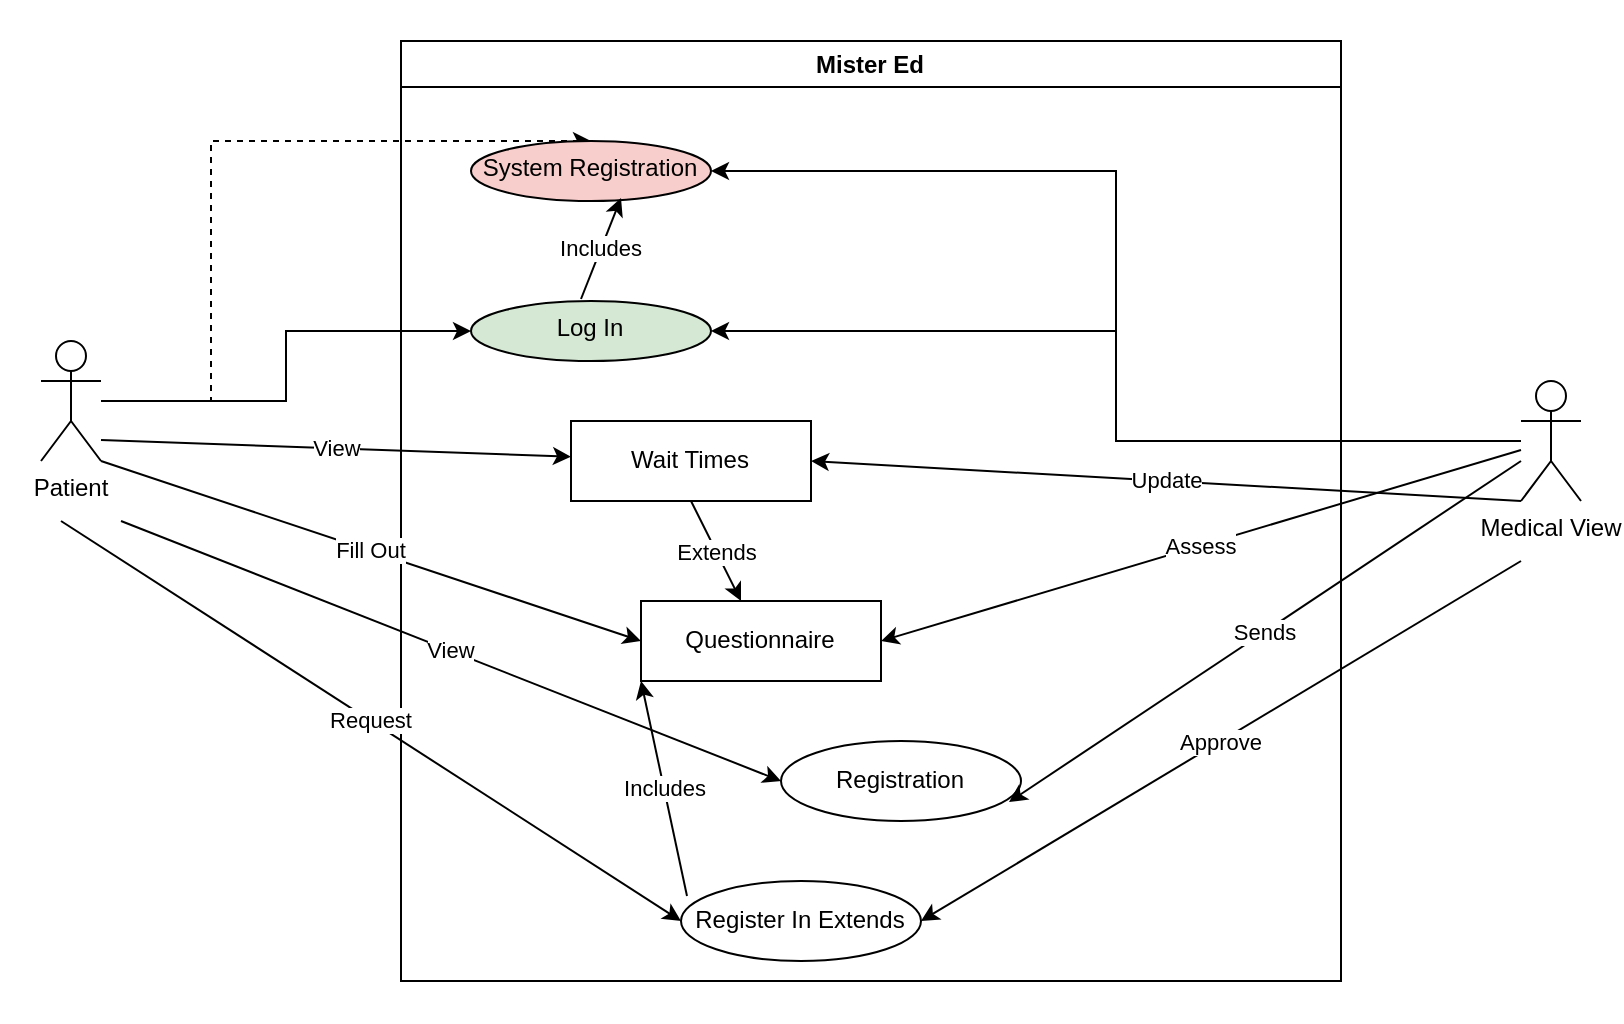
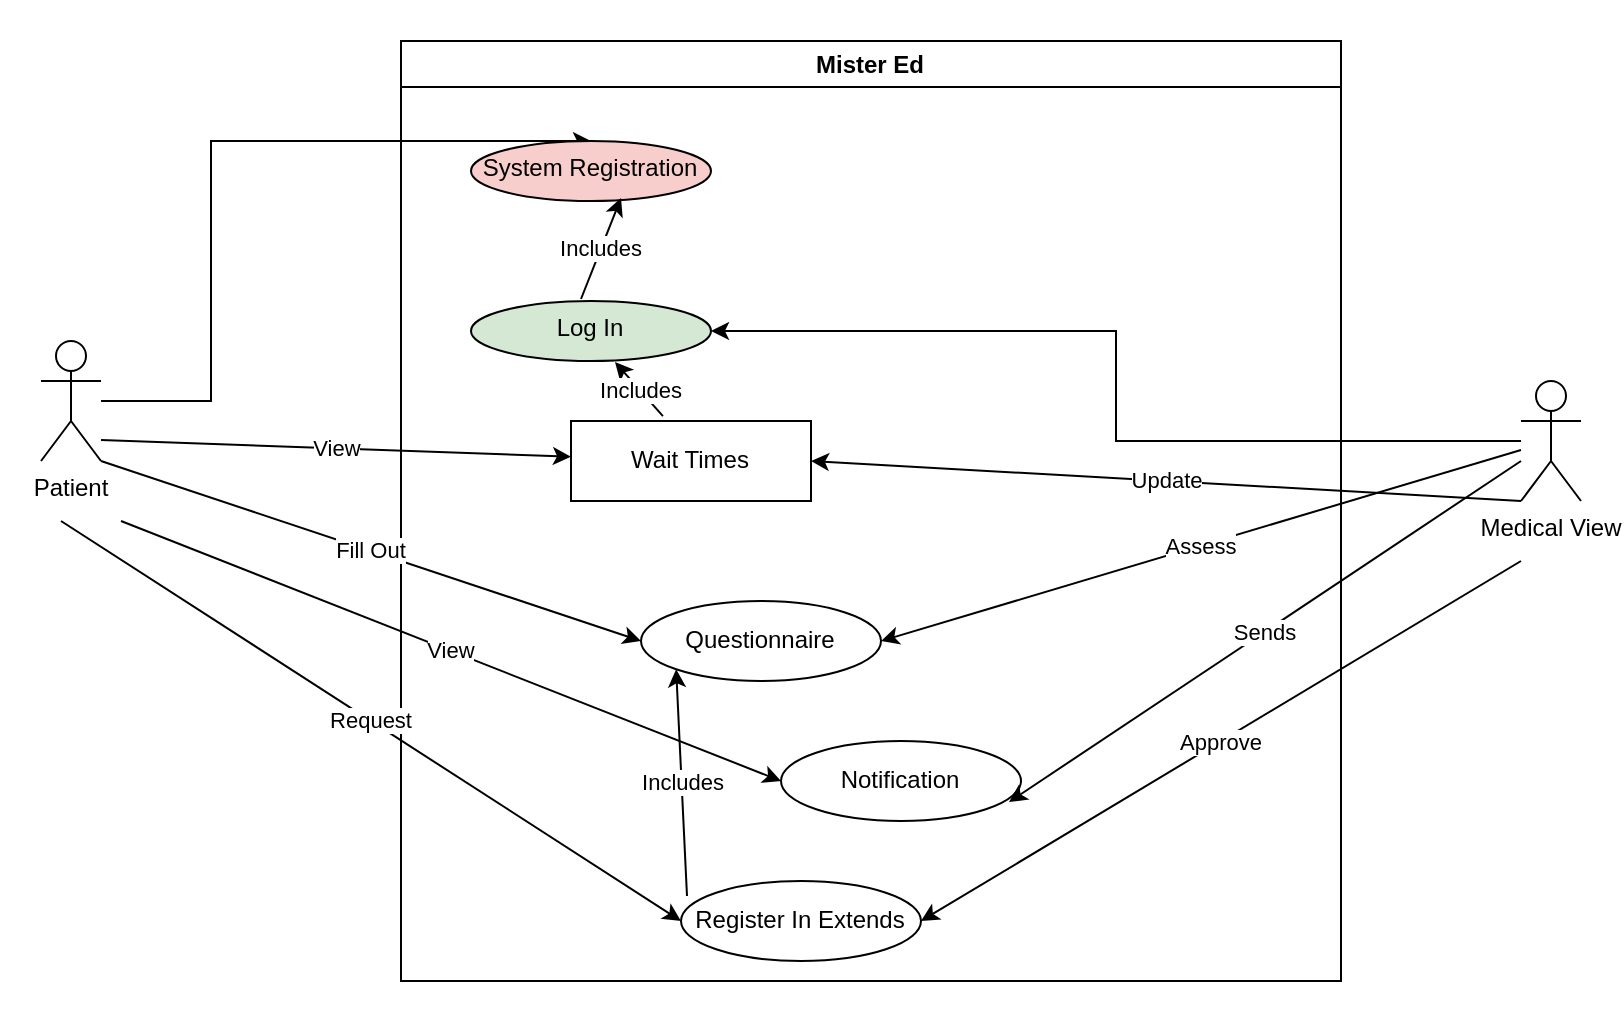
edge "Patient" -> "System Registration": style dashed -> solid
edge "Medical View" -> "System Registration": removed
edge "Patient" -> "Log In": removed
edge "Wait Times" -> "Log In": added, label "Includes"
edge "Wait Times" -> "Questionnaire": removed, label "Extends"
node "Questionnaire": shape rectangle -> ellipse
node "Registration": label "Registration" -> "Notification"
